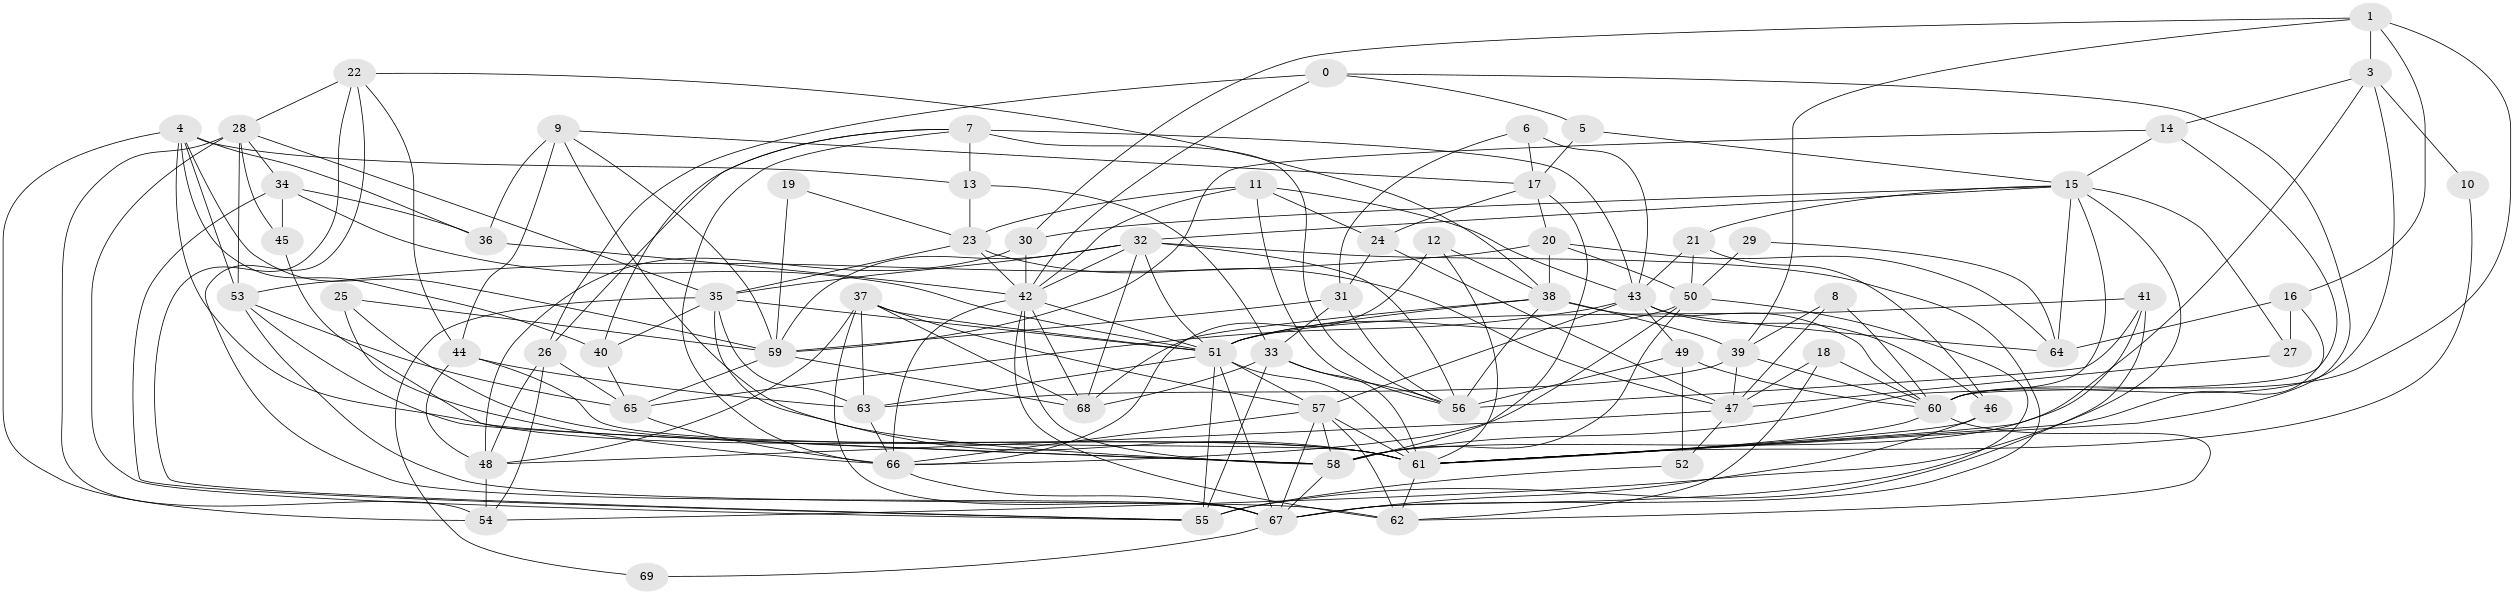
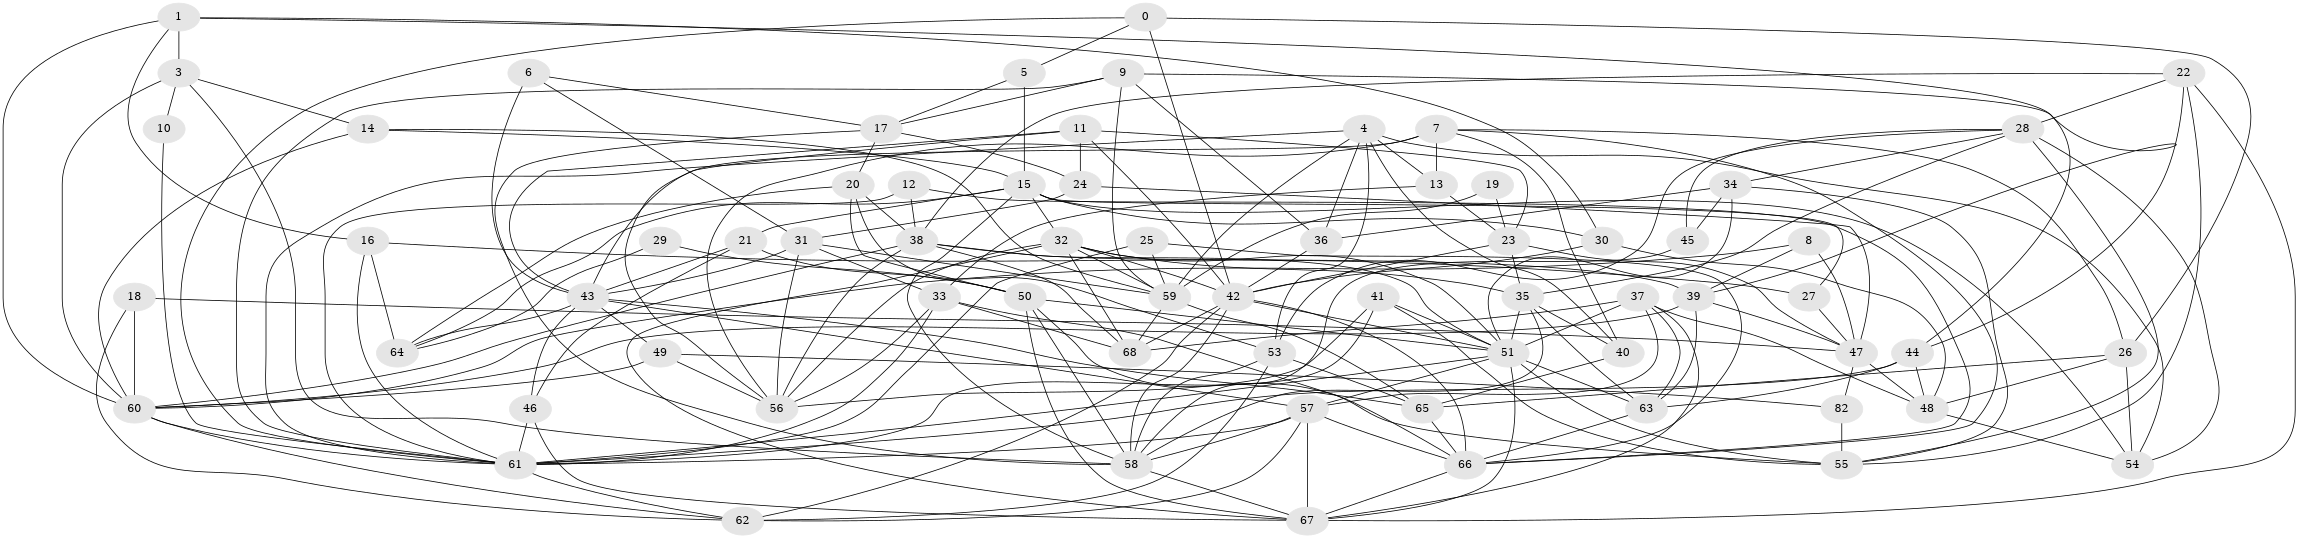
edge "31" -- "43": added
node "52": label "52" -> "82"
node "69": removed
